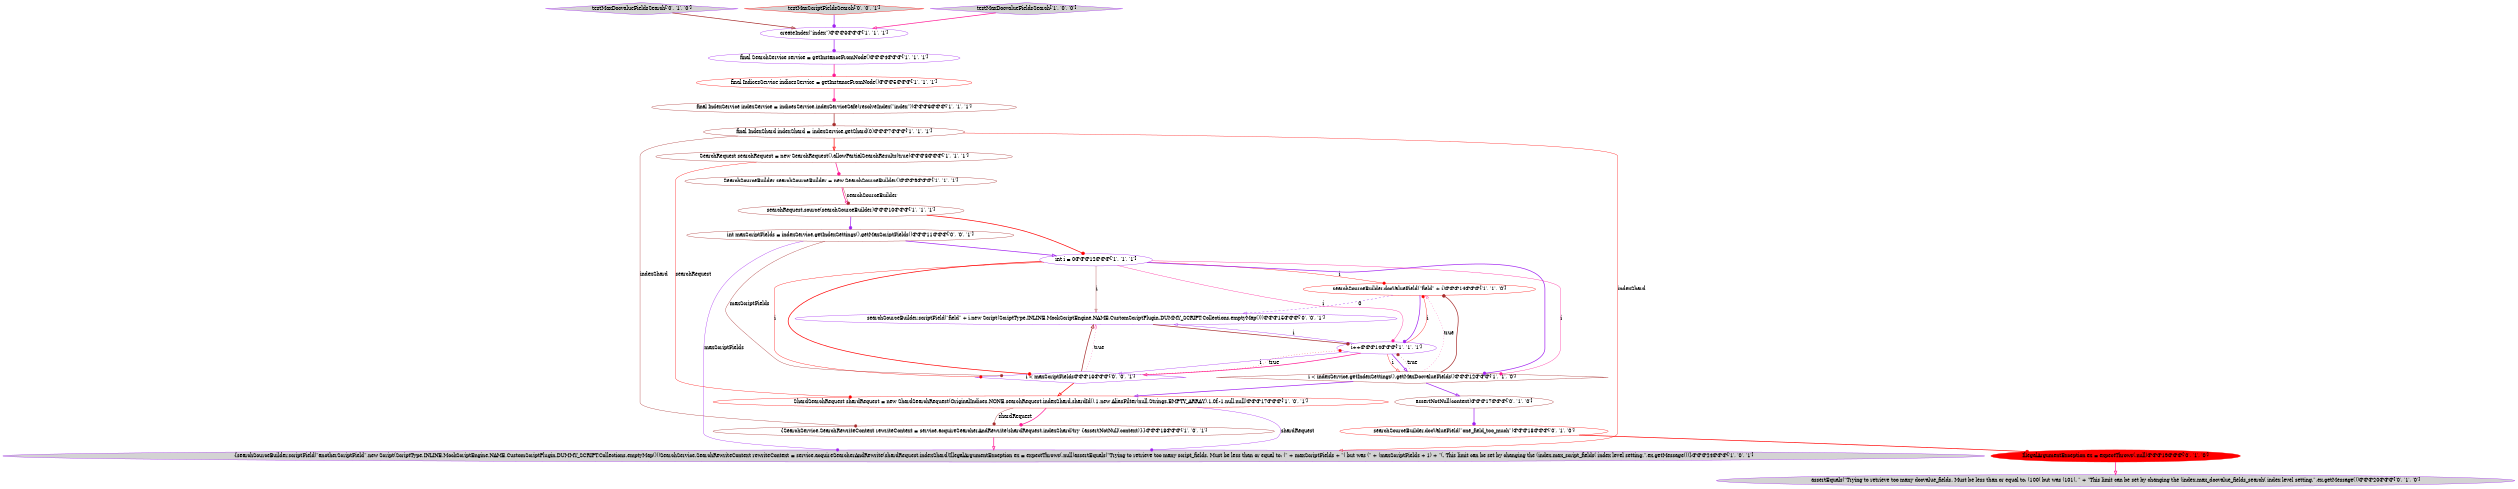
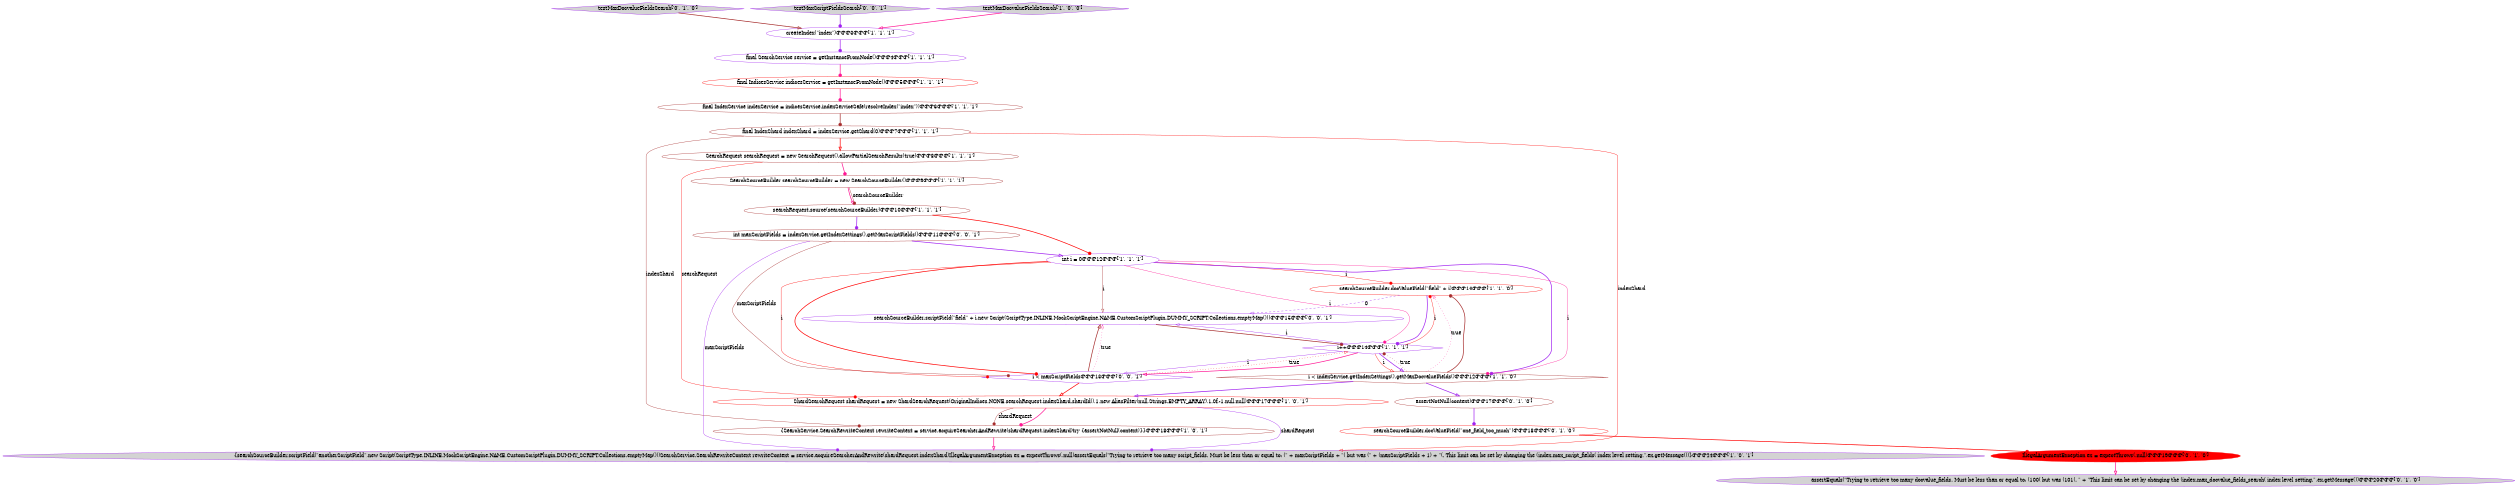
node "testMaxScriptFieldsSearch['0', '0', '1']": color red -> purple
node "i++@@@14@@@['1', '1', '1']": shape ellipse -> diamond
edge "i < maxScriptFields@@@13@@@['0', '0', '1']" -> "i++@@@14@@@['1', '1', '1']": arrowhead dot -> onormal
